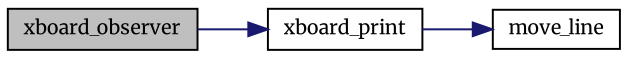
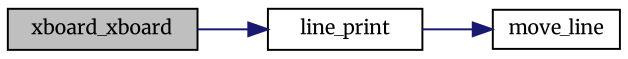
node "xboard_observer": label "xboard_observer" -> "xboard_xboard"
node "xboard_print": label "xboard_print" -> "line_print"
